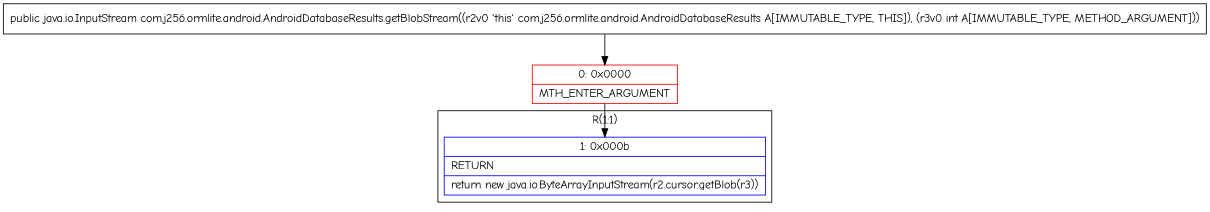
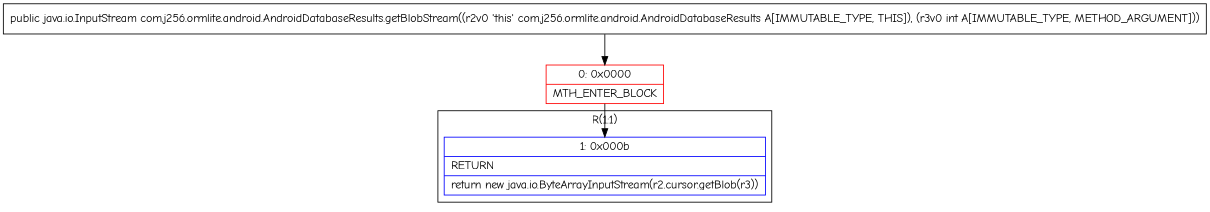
node "0: 0x0000": text "MTH_ENTER_ARGUMENT" -> "MTH_ENTER_BLOCK"
